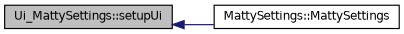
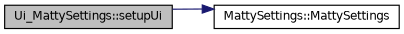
edge "MattySettings::MattySettings" -> "Ui_MattySettings::setupUi": reversed
